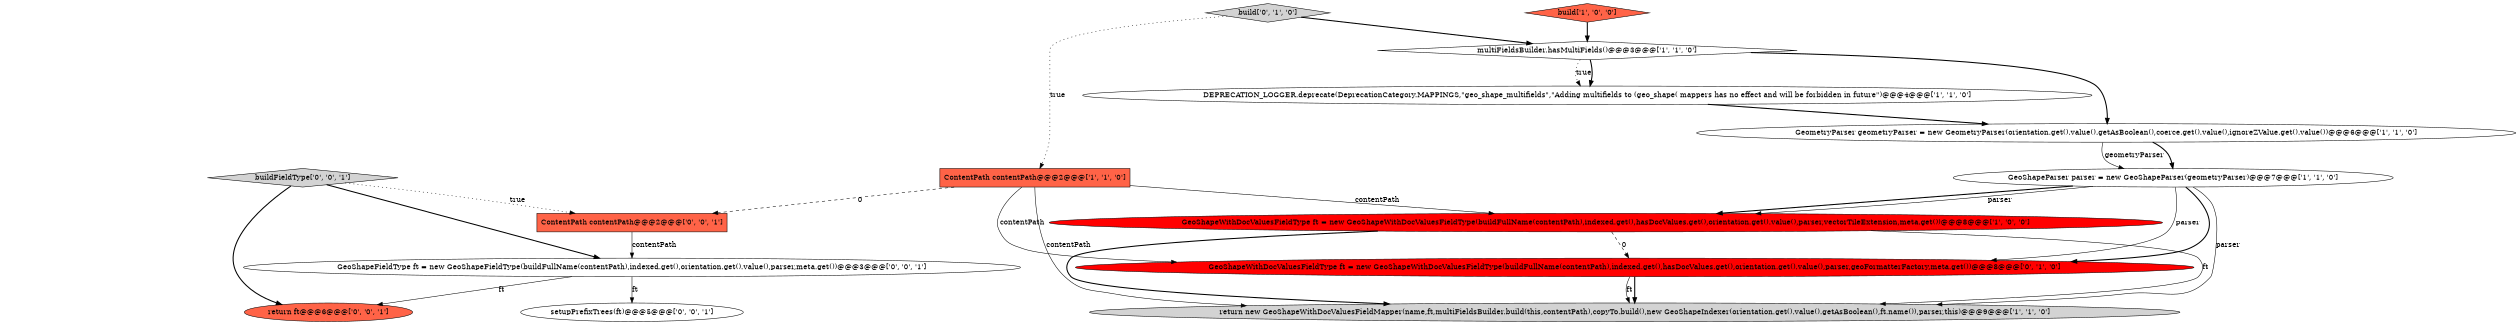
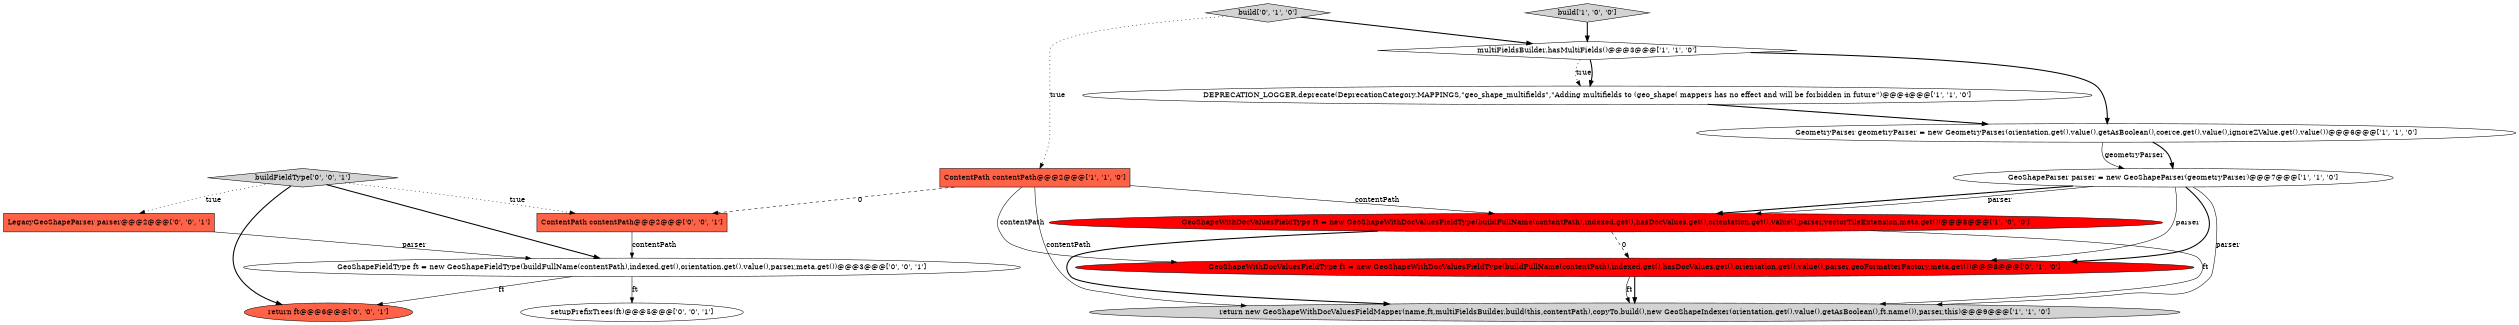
node "build['1', '0', '0']": fillcolor tomato -> lightgray
node "LegacyGeoShapeParser parser@@@2@@@['0', '0', '1']": added
